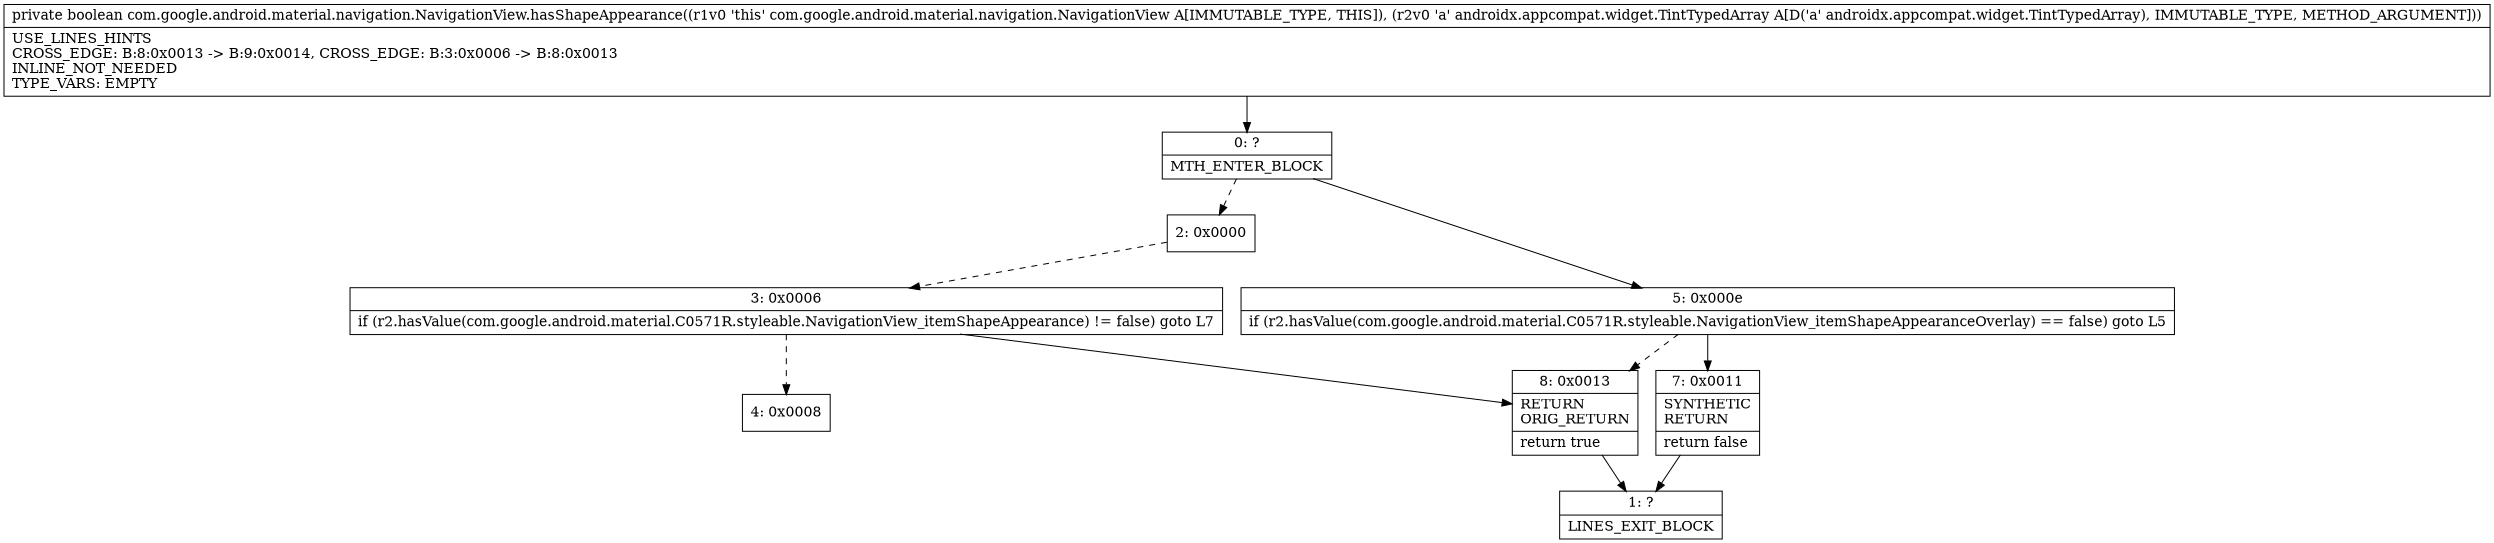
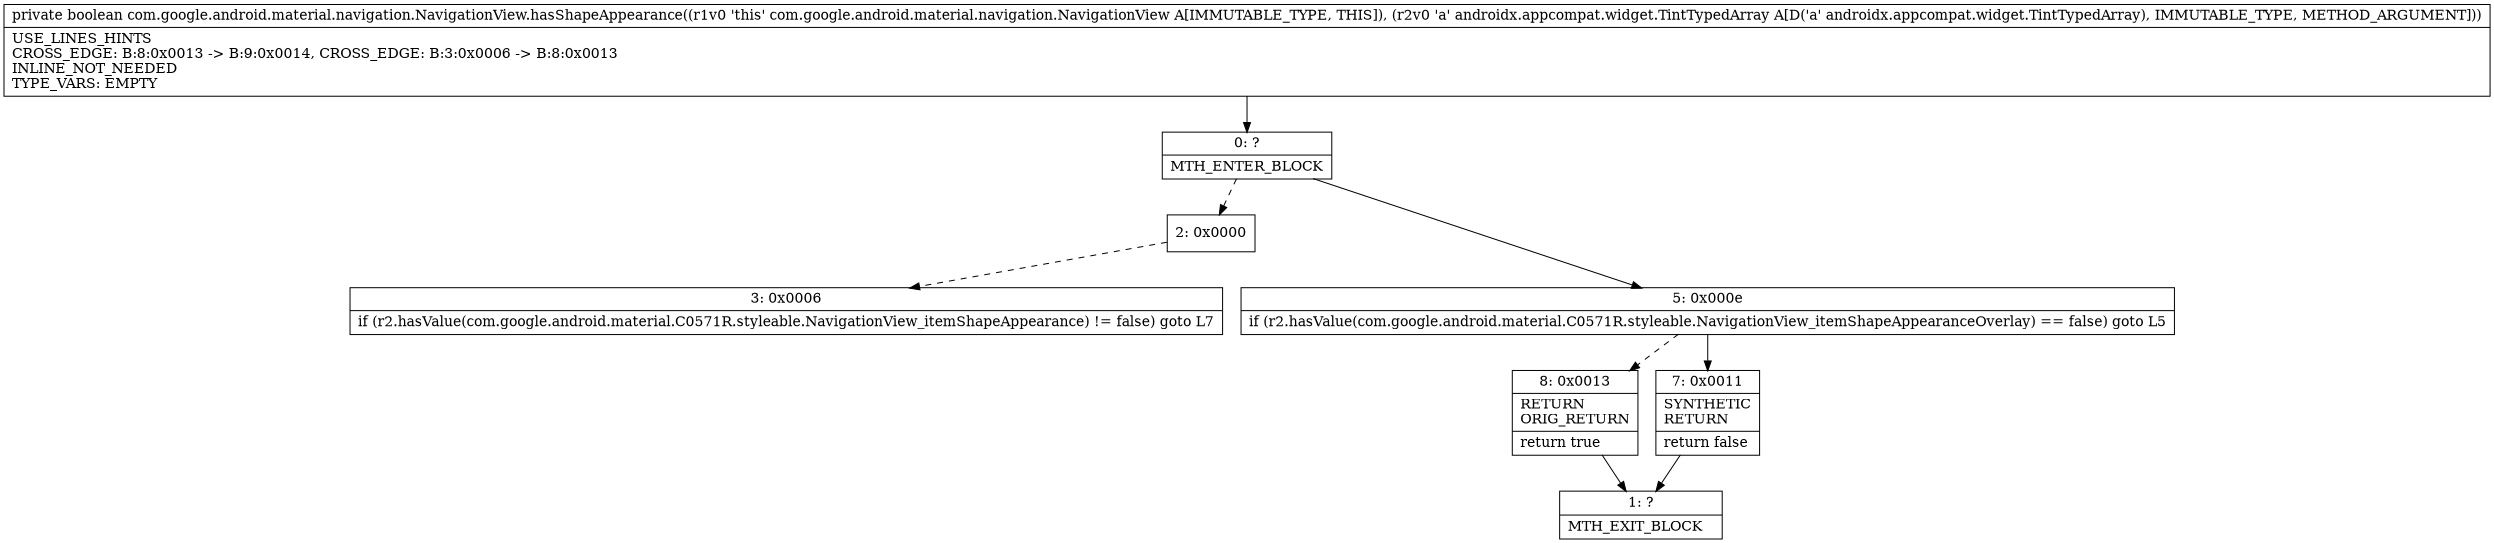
edge "3: 0x0006" -> "8: 0x0013": removed
node "4: 0x0008": removed
node "1: ?": text "LINES_EXIT_BLOCK" -> "MTH_EXIT_BLOCK"
